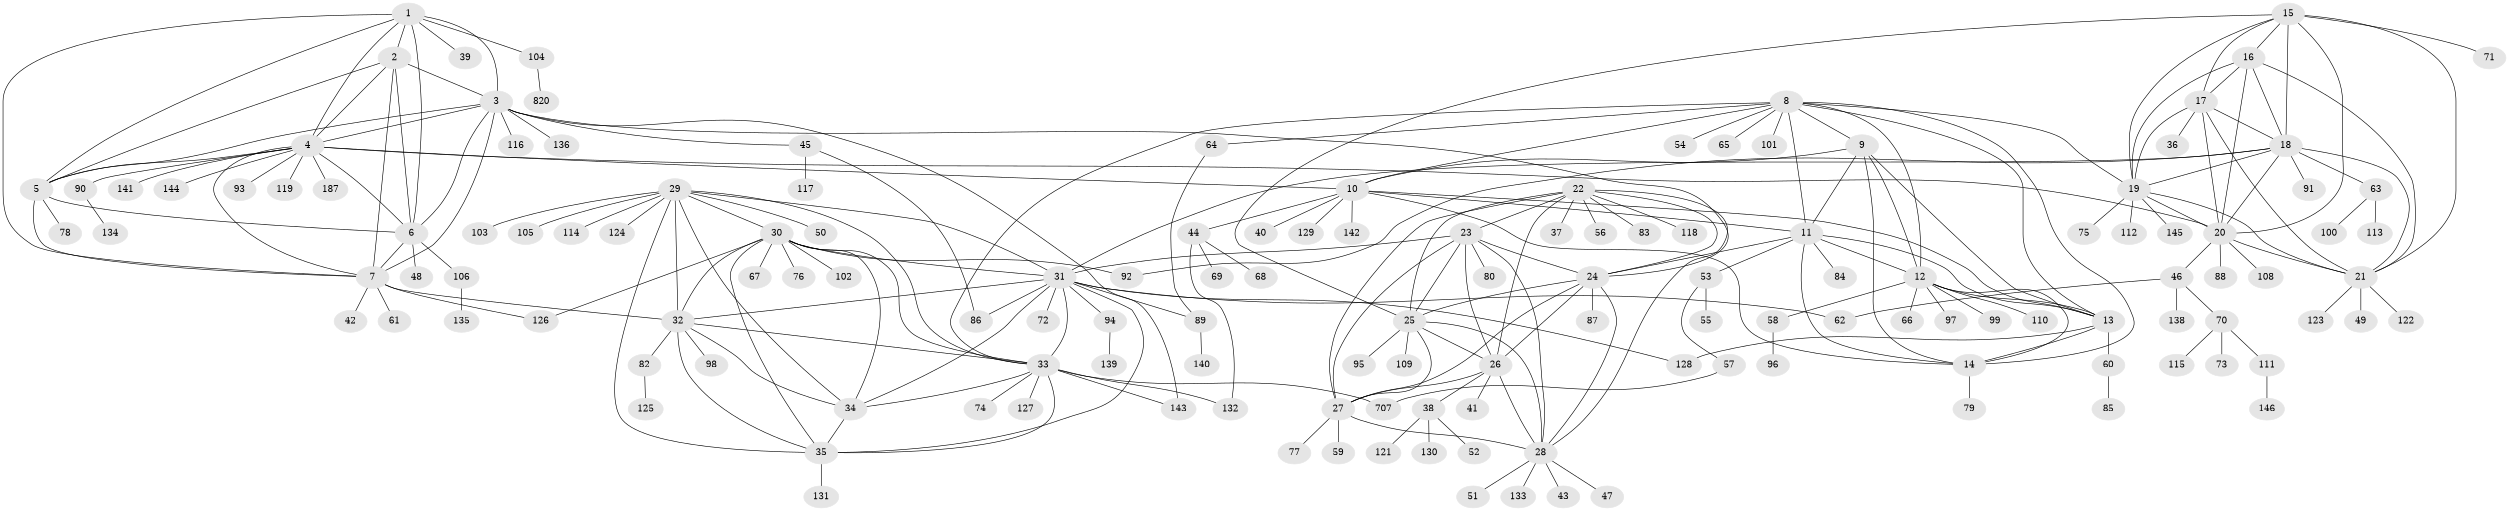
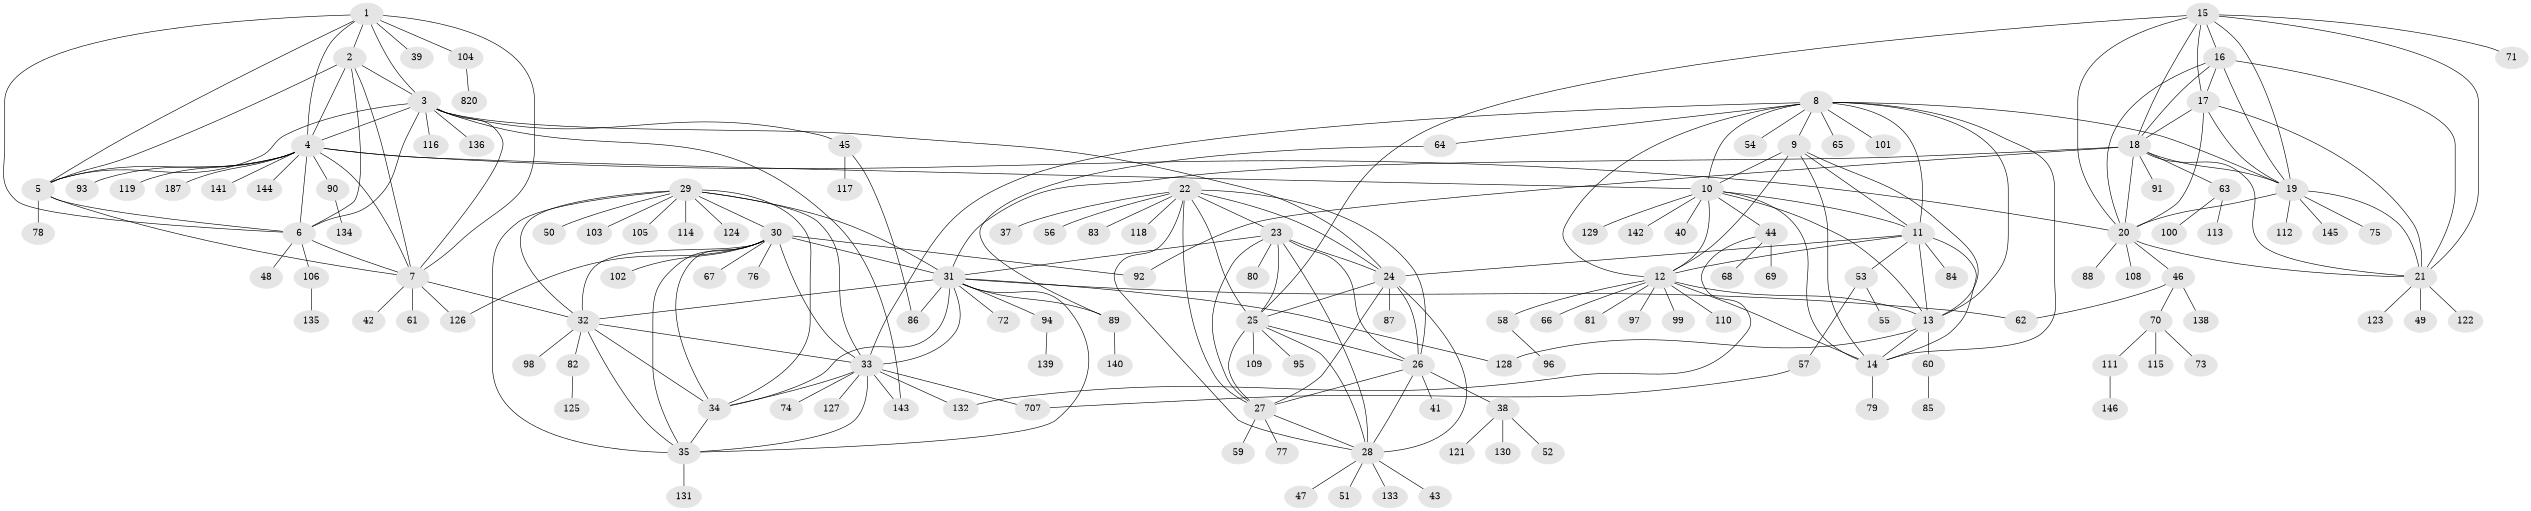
node "36": removed
edge "10" -- "12": added
node "81": added
